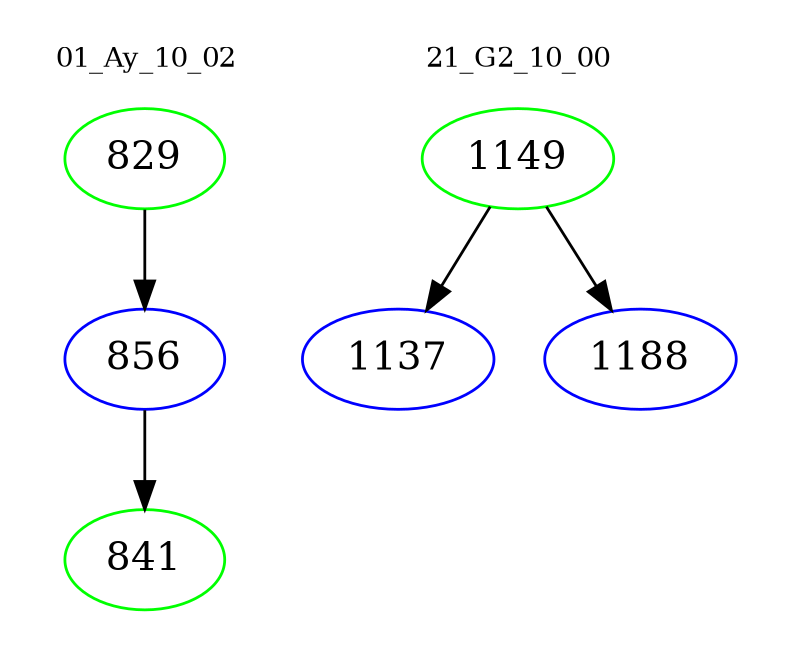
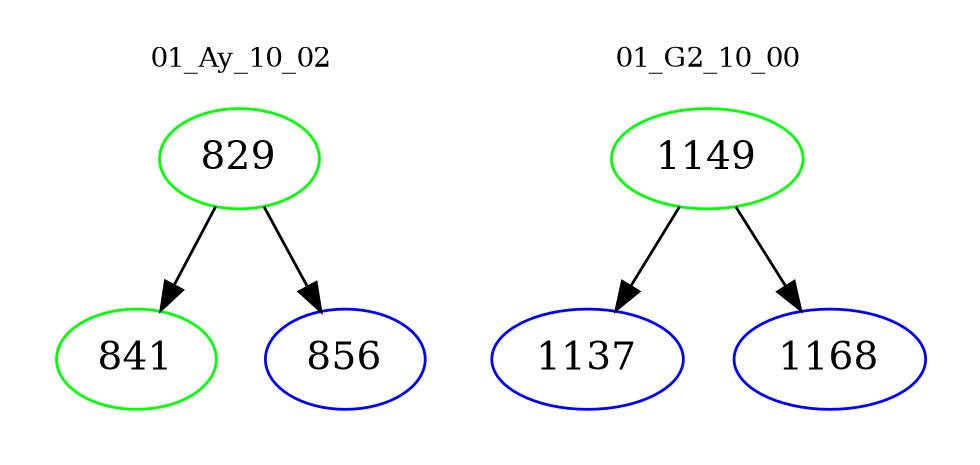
cluster "21_G2_10_00": label "21_G2_10_00" -> "01_G2_10_00"
node "1188": label "1188" -> "1168"
edge "856" -> "841": now "829" -> "841"
